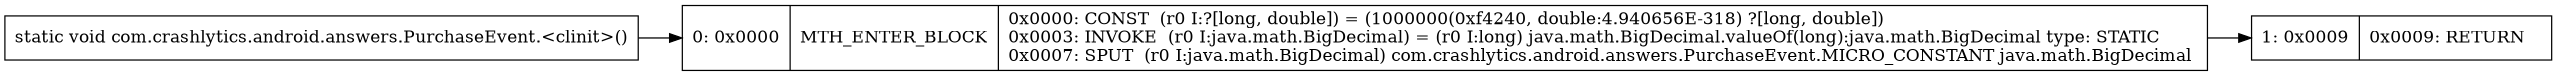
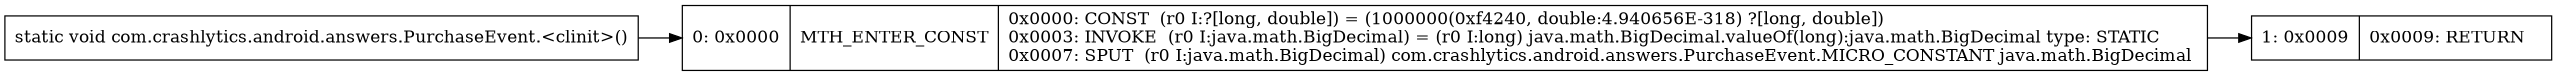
node "0: 0x0000": text "MTH_ENTER_BLOCK" -> "MTH_ENTER_CONST"
